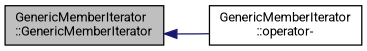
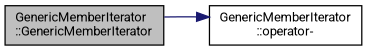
edge "GenericMemberIterator ::operator-" -> "GenericMemberIterator ::GenericMemberIterator": reversed
